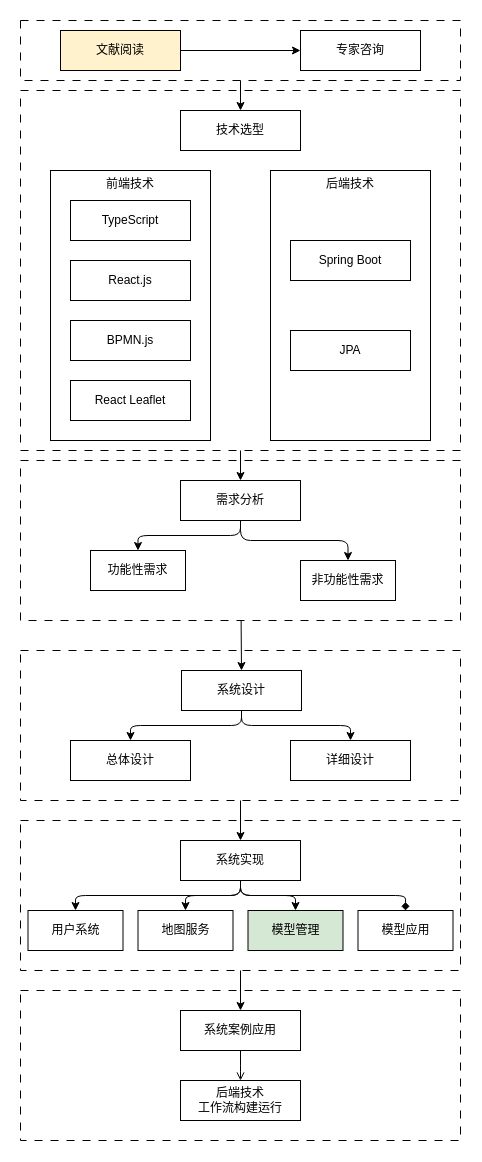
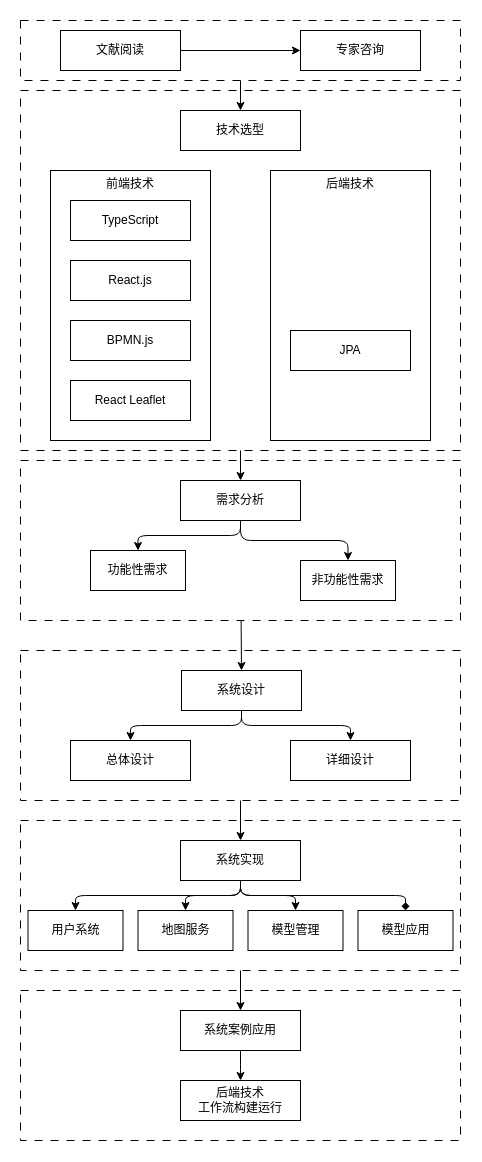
node "文献阅读": fillcolor #fff2cc -> #ffffff
node "Spring Boot": removed
node "模型管理": fillcolor #d5e8d4 -> #ffffff
edge "系统案例应用" -> "后端技术 工作流构建运行": arrowhead open -> classic
